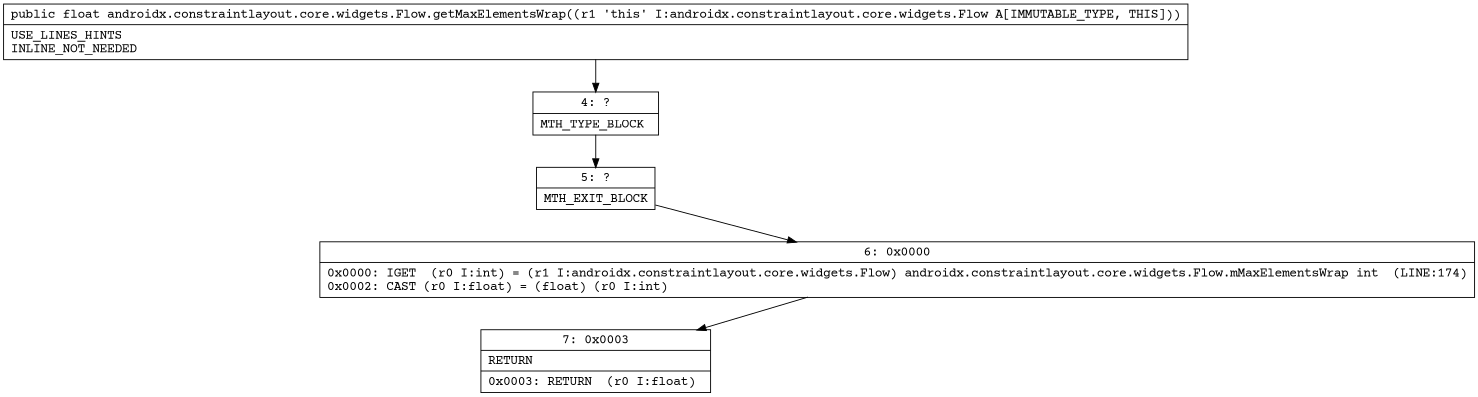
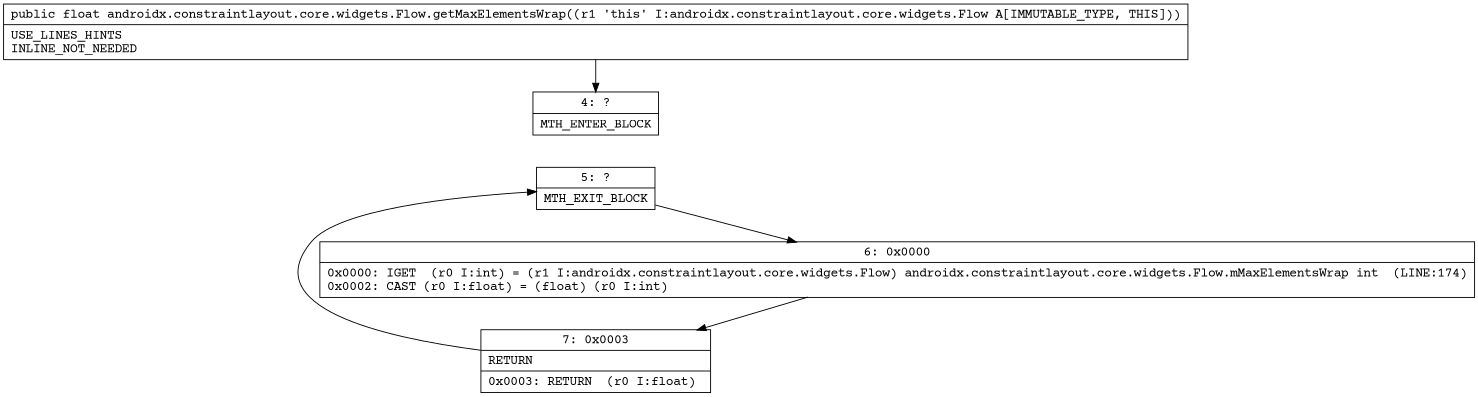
node "4: ?": text "MTH_TYPE_BLOCK" -> "MTH_ENTER_BLOCK"
edge "4: ?" -> "5: ?": now "7: 0x0003" -> "5: ?"
